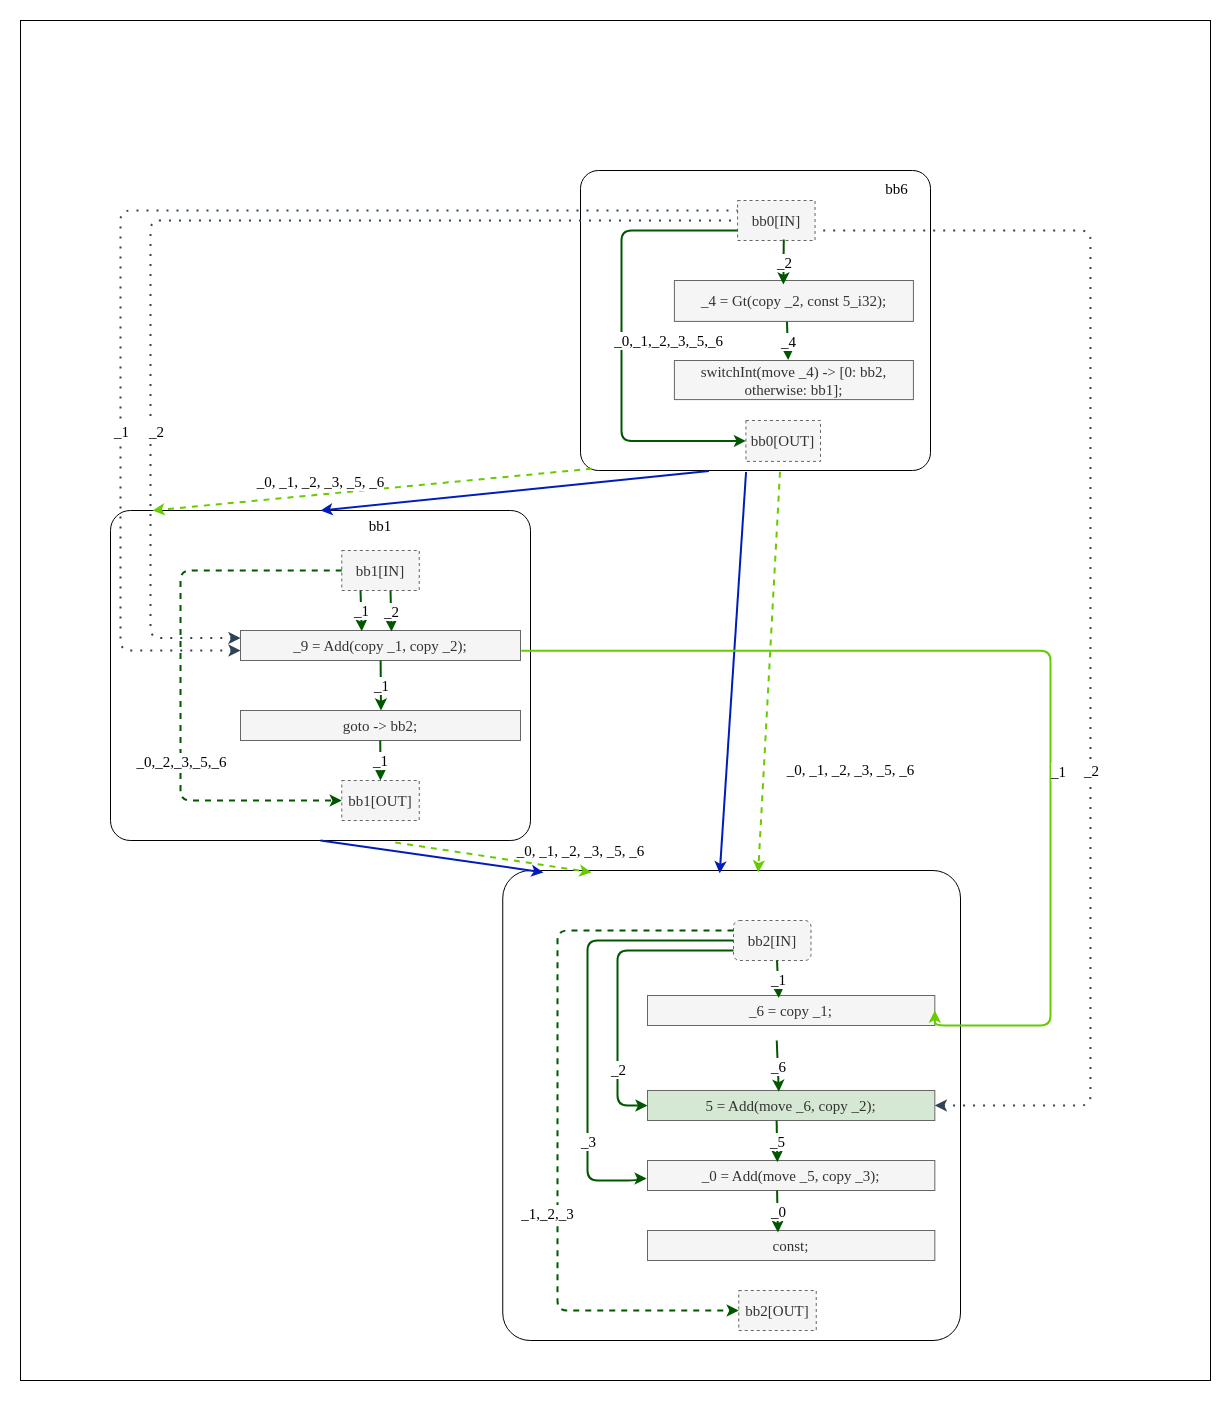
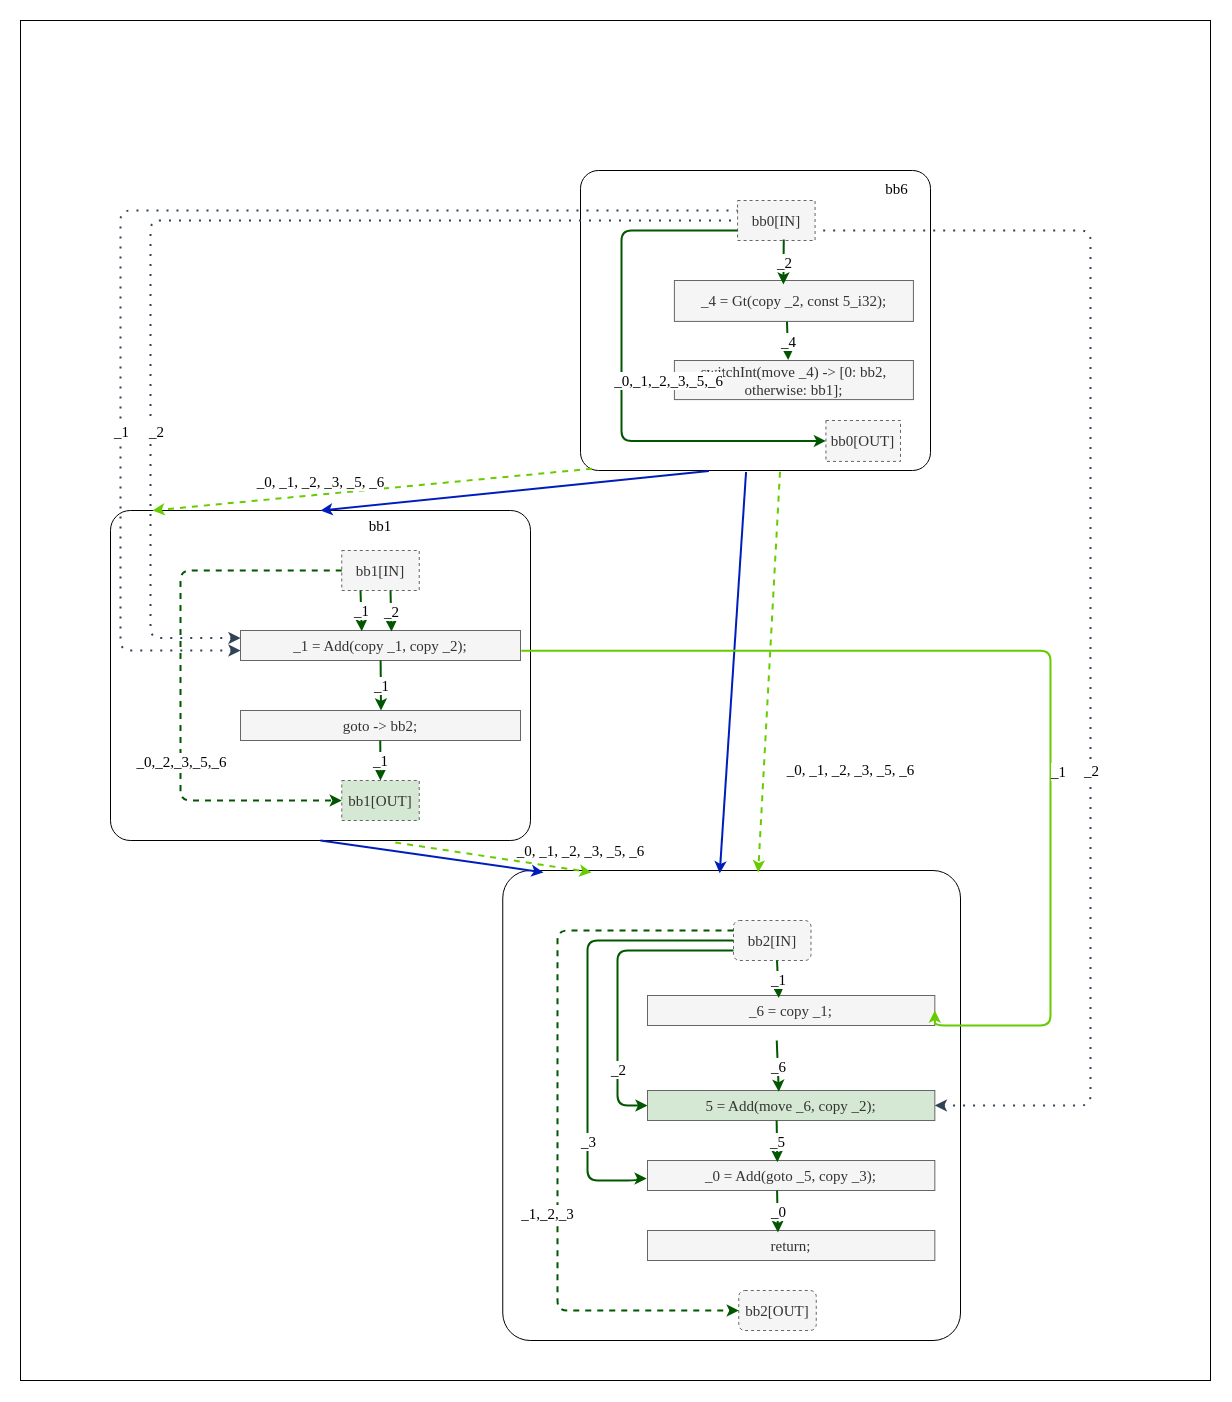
node "bb0[OUT]": moved (783, 441) -> (863, 441)
node "_9 = Add(copy _1, copy _2);": label "_9 = Add(copy _1, copy _2);" -> "_1 = Add(copy _1, copy _2);"
node "bb1[OUT]": fillcolor #f5f5f5 -> #d5e8d4
node "_0 = Add(move _5, copy _3);": label "_0 = Add(move _5, copy _3);" -> "_0 = Add(goto _5, copy _3);"
node "const;": label "const;" -> "return;"
node "bb2[OUT]": shape rectangle -> rounded rectangle
